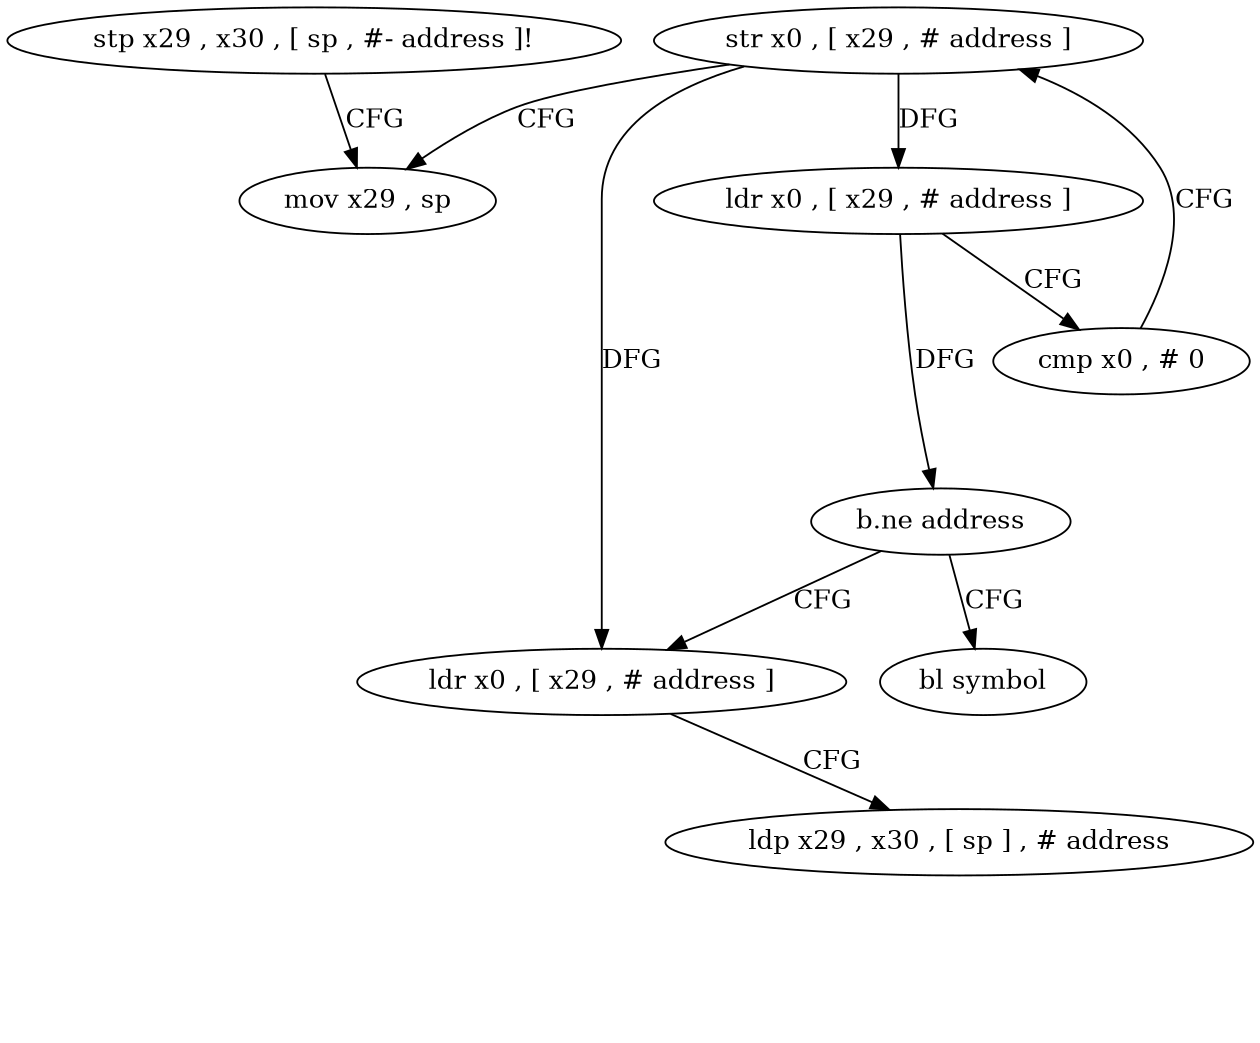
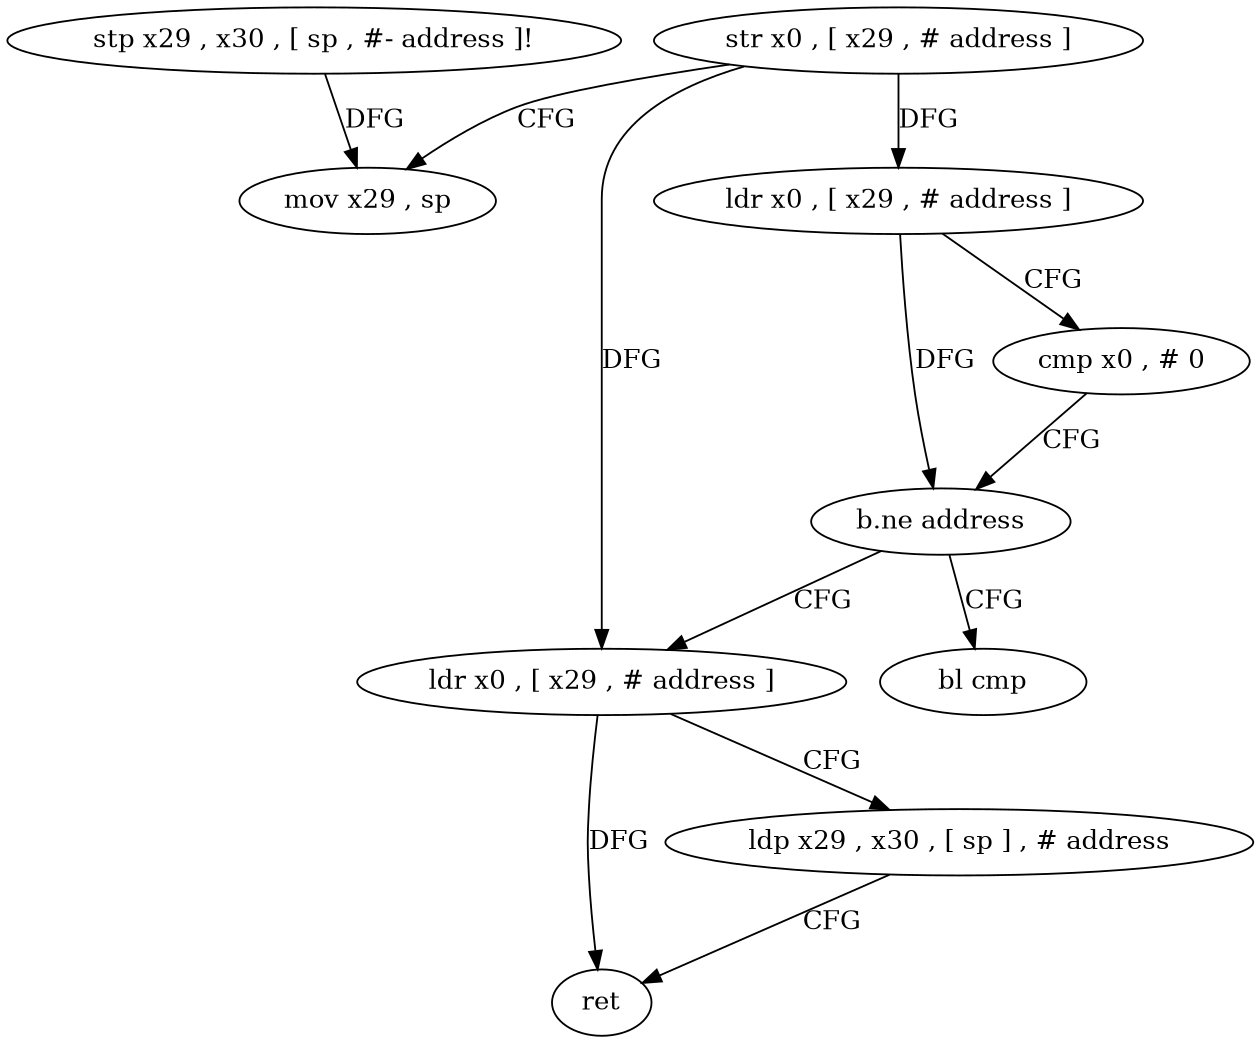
edge "stp x29 , x30 , [ sp , #- address ]!" -> "mov x29 , sp": label "CFG" -> "DFG"
edge "cmp x0 , # 0" -> "str x0 , [ x29 , # address ]": now "cmp x0 , # 0" -> "b.ne address"
node "bl symbol": label "bl symbol" -> "bl cmp"
node "ret": added
